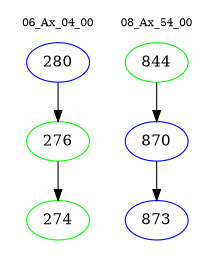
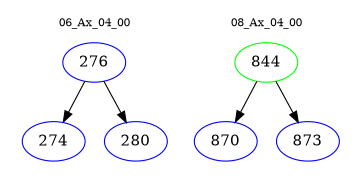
cluster "08_Ax_54_00": label "08_Ax_54_00" -> "08_Ax_04_00"
edge "280" -> "276": reversed
node "276": color green -> blue
edge "870" -> "873": now "844" -> "873"
node "274": color green -> blue
